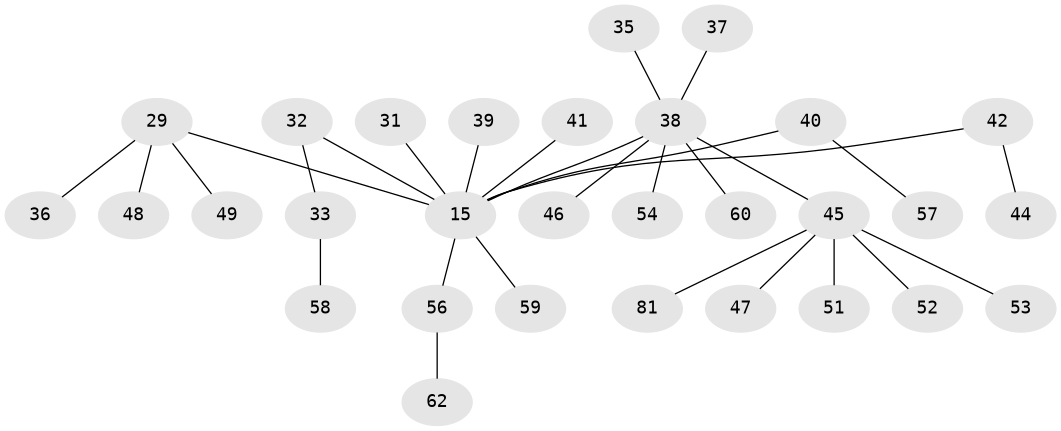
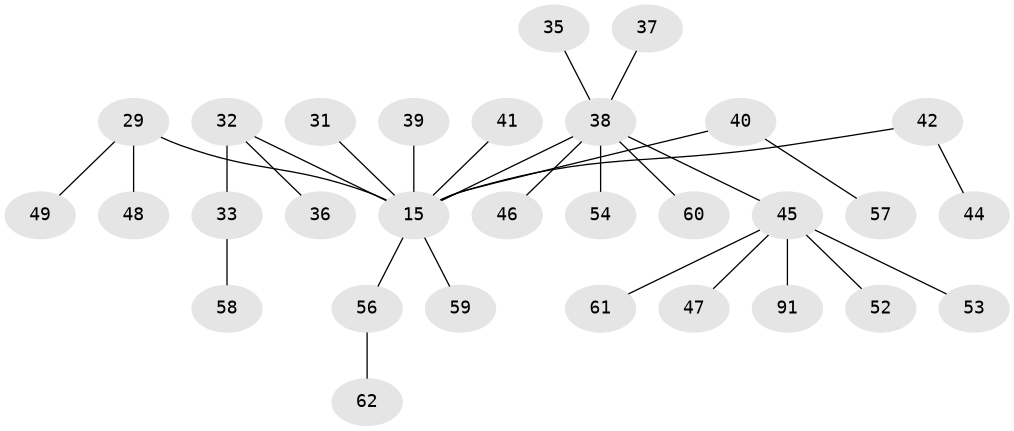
edge "29" -- "36": now "32" -- "36"
node "81": label "81" -> "61"
node "51": label "51" -> "91"
